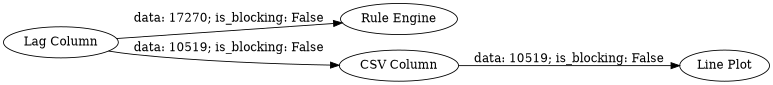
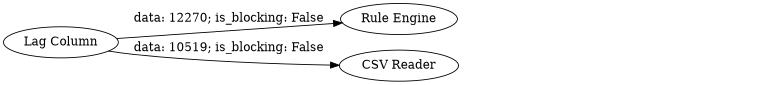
edge "Lag Column" -> "Rule Engine": label "data: 17270; is_blocking: False" -> "data: 12270; is_blocking: False"
node "CSV Column": label "CSV Column" -> "CSV Reader"
node "Line Plot": removed
